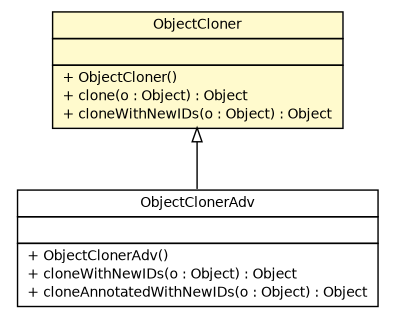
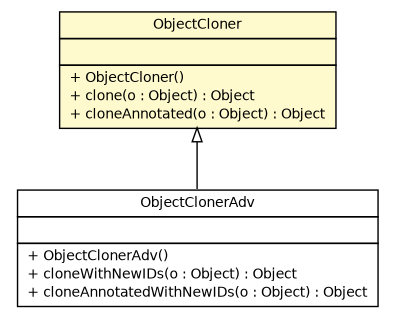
node "ObjectCloner": text "+ cloneWithNewIDs(o : Object) : Object" -> "+ cloneAnnotated(o : Object) : Object"
